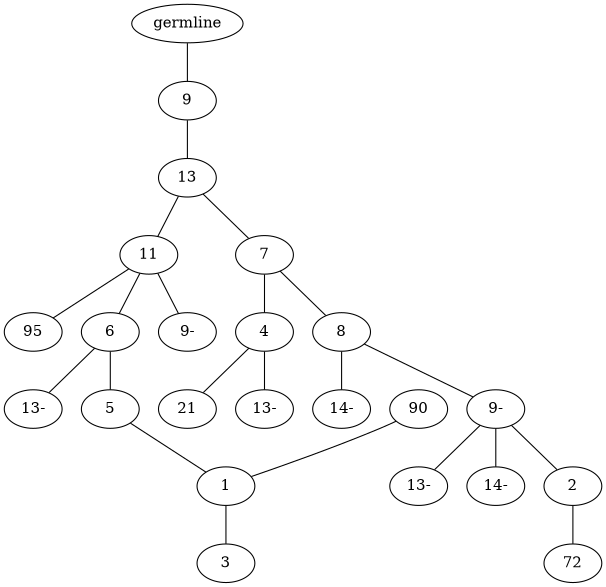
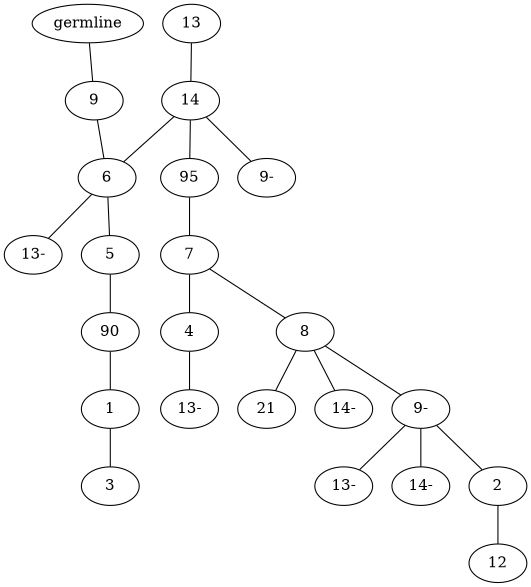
edge "9" -- "13": now "9" -- "6"
edge "13" -- "7": now "95" -- "7"
node "11": label "11" -> "14"
edge "4" -- "21": now "8" -- "21"
edge "5" -- "1": now "5" -- "90"
node "72": label "72" -> "12"
